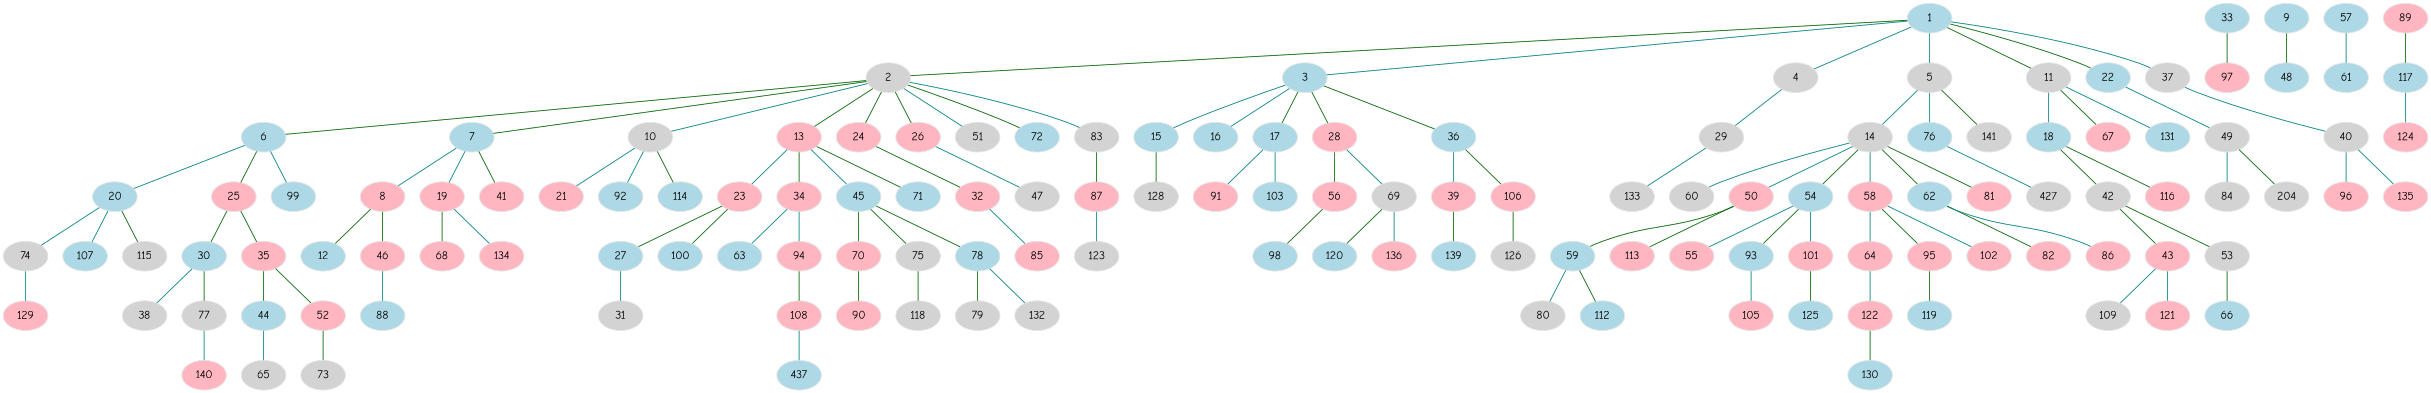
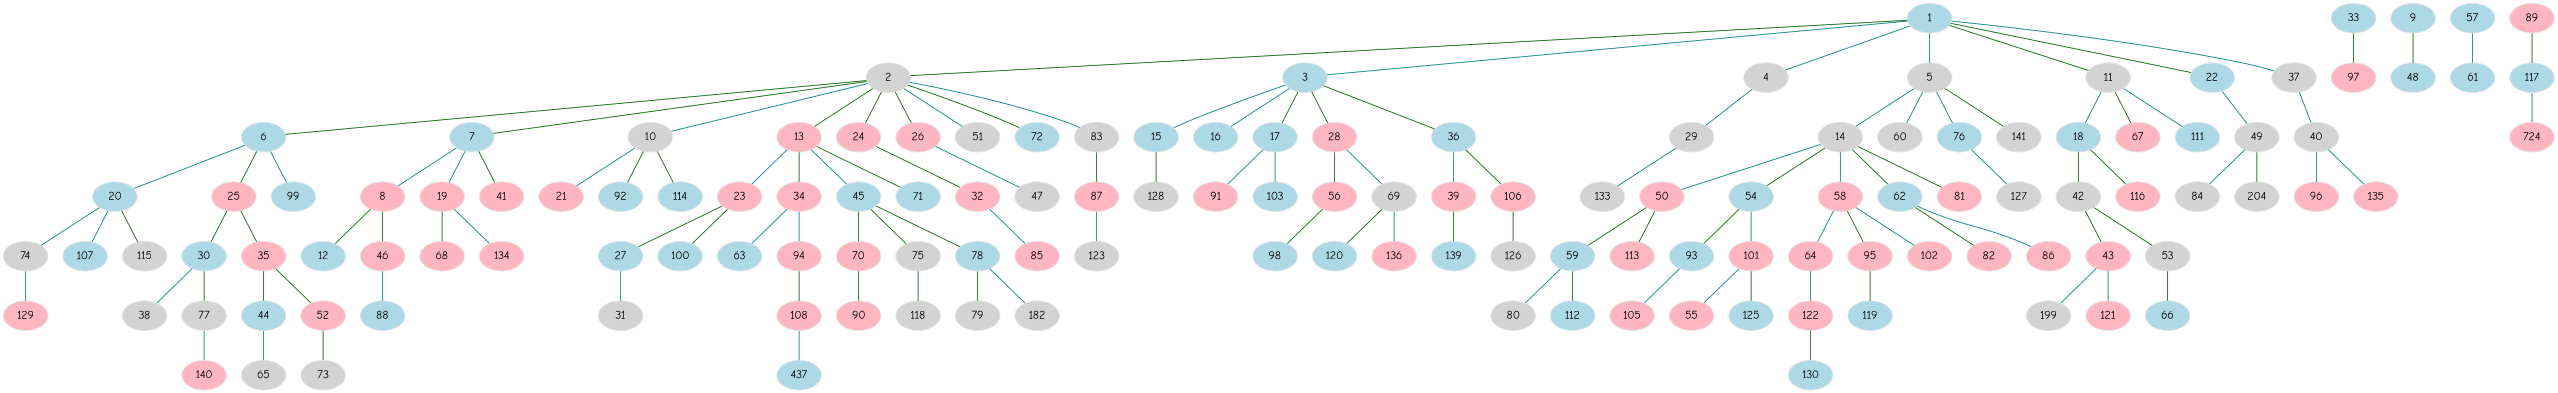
node "131": label "131" -> "111"
node "124": label "124" -> "724"
edge "14" -- "60": now "5" -- "60"
edge "10" -- "92": color teal -> darkgreen
node "427": label "427" -> "127"
edge "54" -- "55": now "101" -- "55"
node "132": label "132" -> "182"
node "109": label "109" -> "199"
